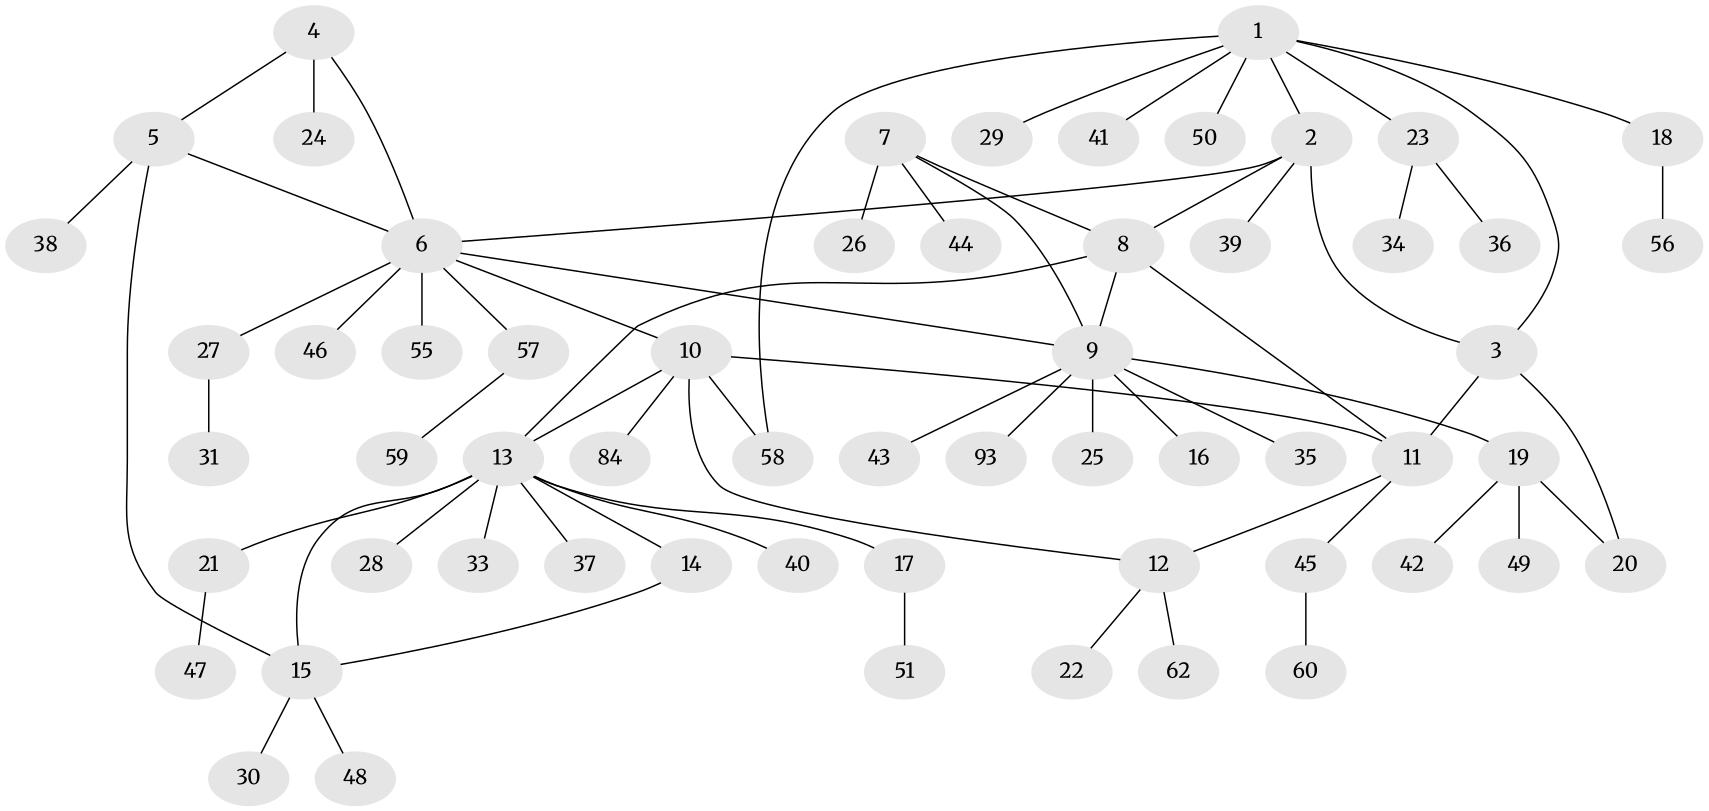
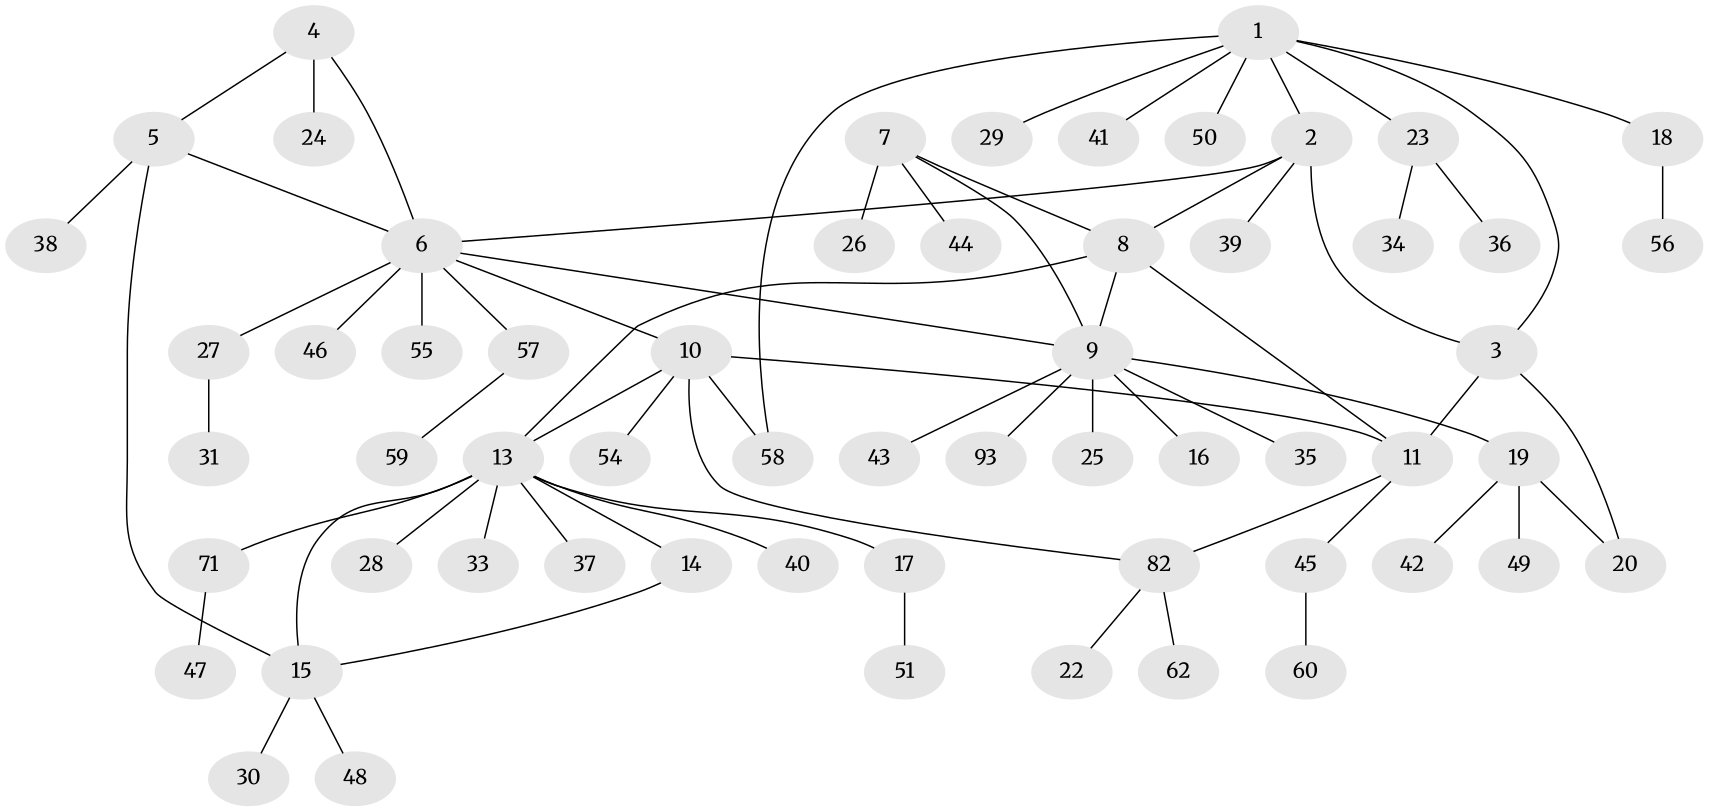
node "84": label "84" -> "54"
node "21": label "21" -> "71"
node "12": label "12" -> "82"
